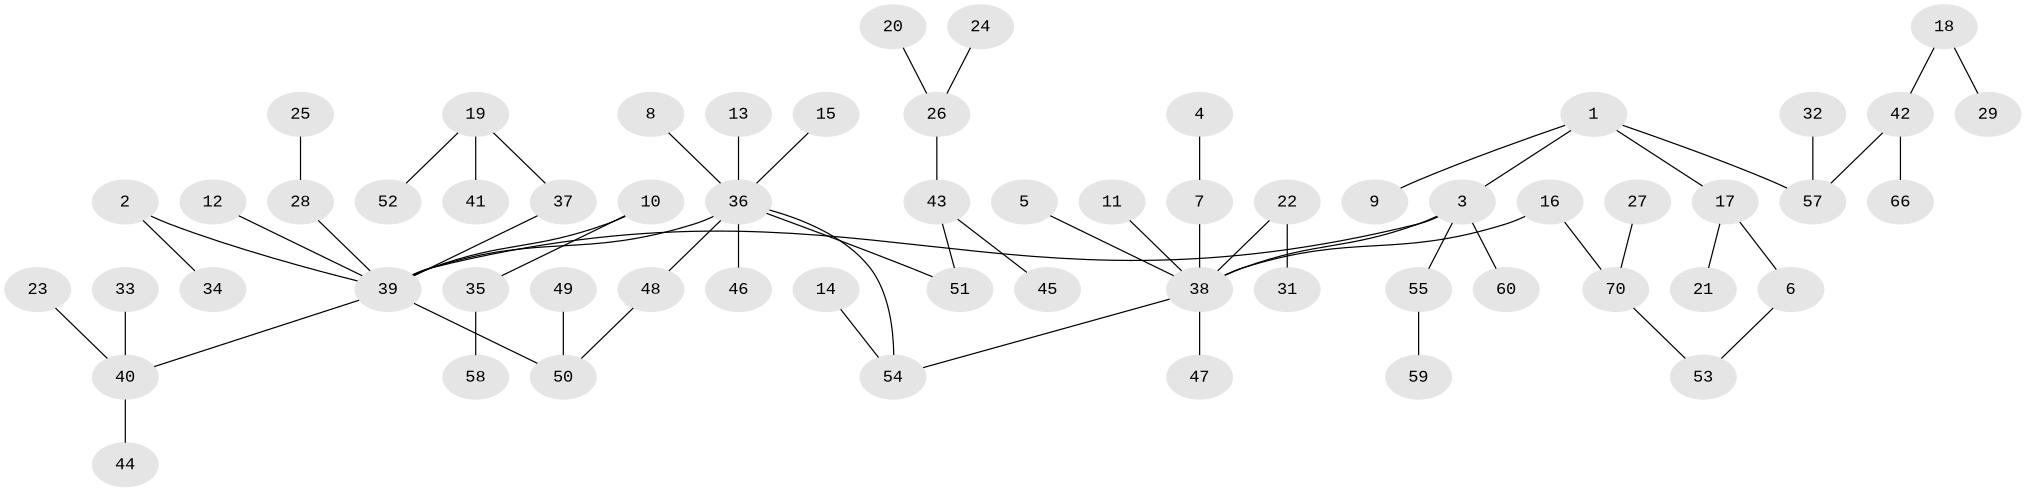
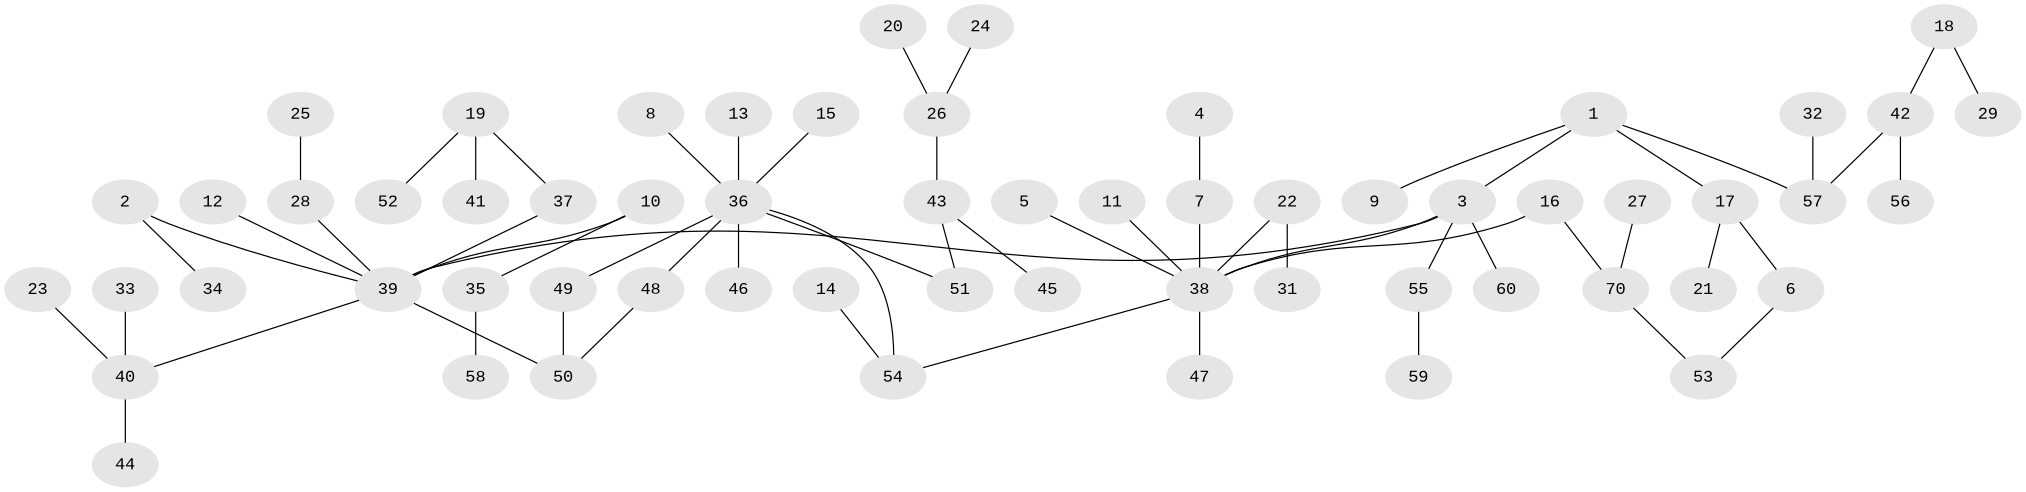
node "66": label "66" -> "56"
edge "36" -- "39": now "36" -- "49"
